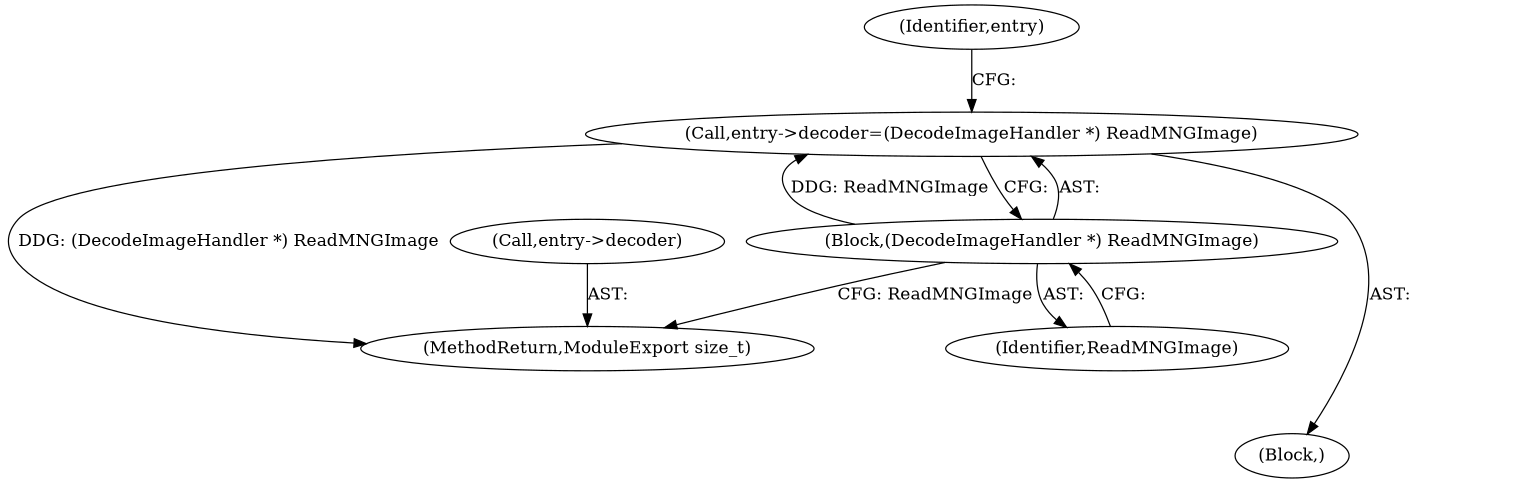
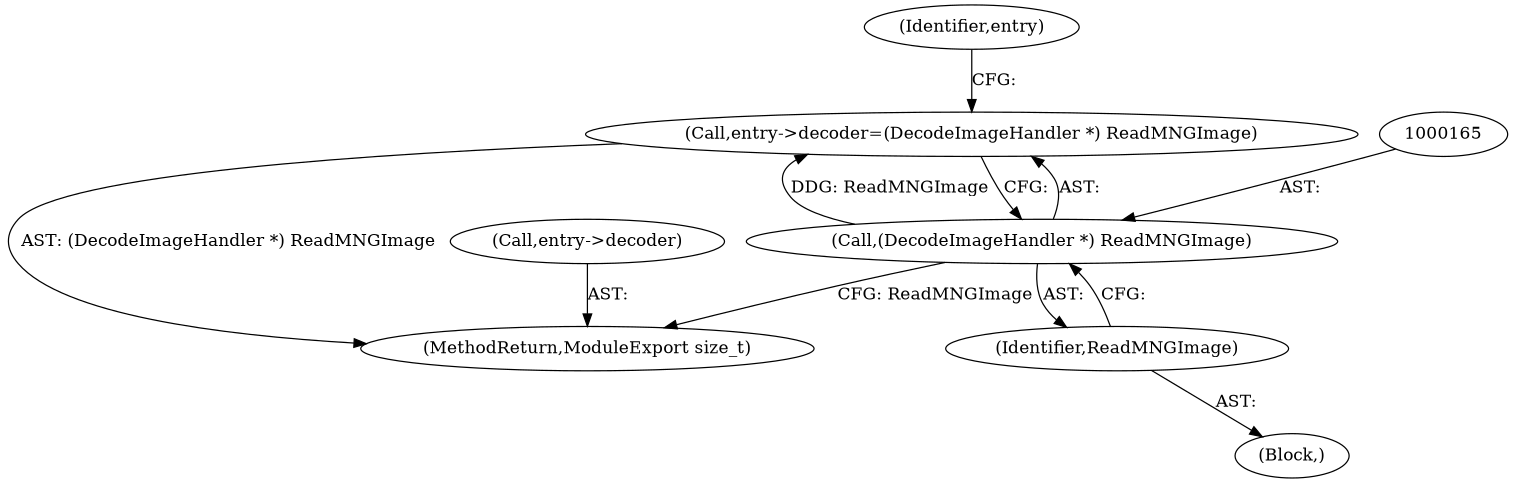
node "1000165": added
edge "(Call,entry->decoder=(DecodeImageHandler *) ReadMNGImage)" -> "(Block,)": now "(Identifier,ReadMNGImage)" -> "(Block,)"
edge "(Call,entry->decoder=(DecodeImageHandler *) ReadMNGImage)" -> "(MethodReturn,ModuleExport size_t)": label "DDG: (DecodeImageHandler *) ReadMNGImage" -> "AST: (DecodeImageHandler *) ReadMNGImage"
node "(Block,(DecodeImageHandler *) ReadMNGImage)": label "(Block,(DecodeImageHandler *) ReadMNGImage)" -> "(Call,(DecodeImageHandler *) ReadMNGImage)"
